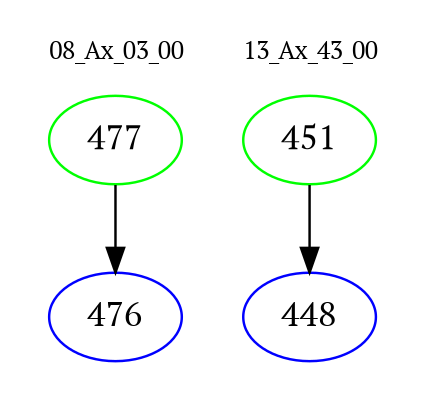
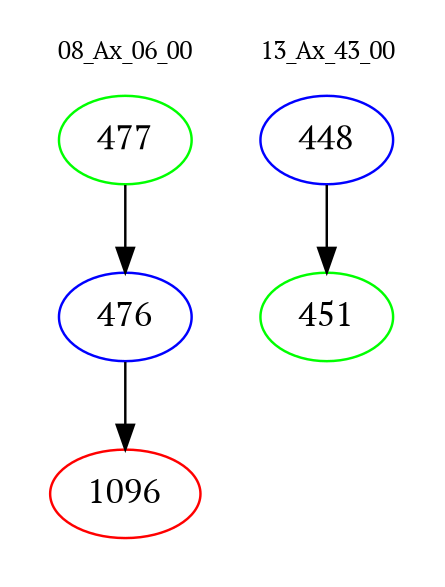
cluster "08_Ax_03_00": label "08_Ax_03_00" -> "08_Ax_06_00"
edge "451" -> "448": reversed
node "1096": added
